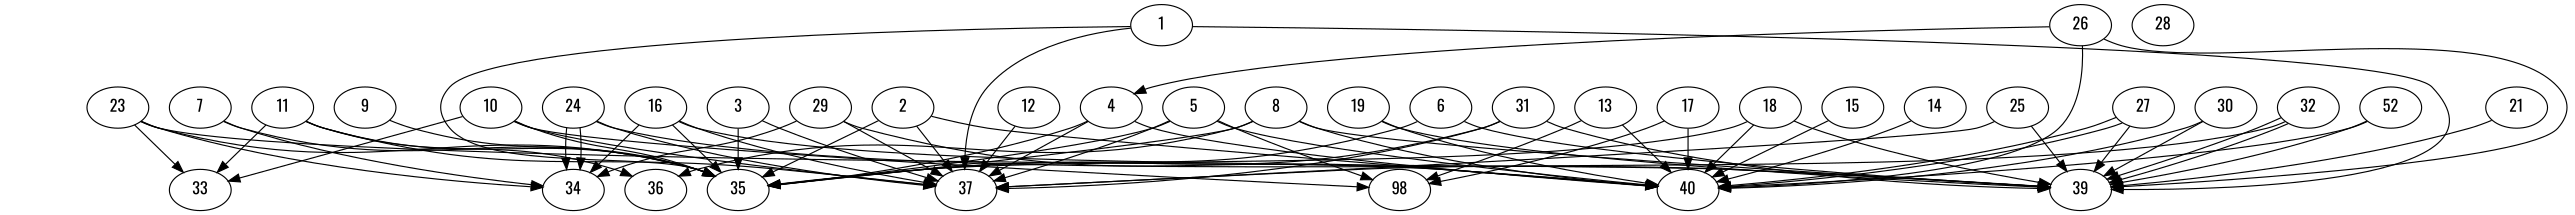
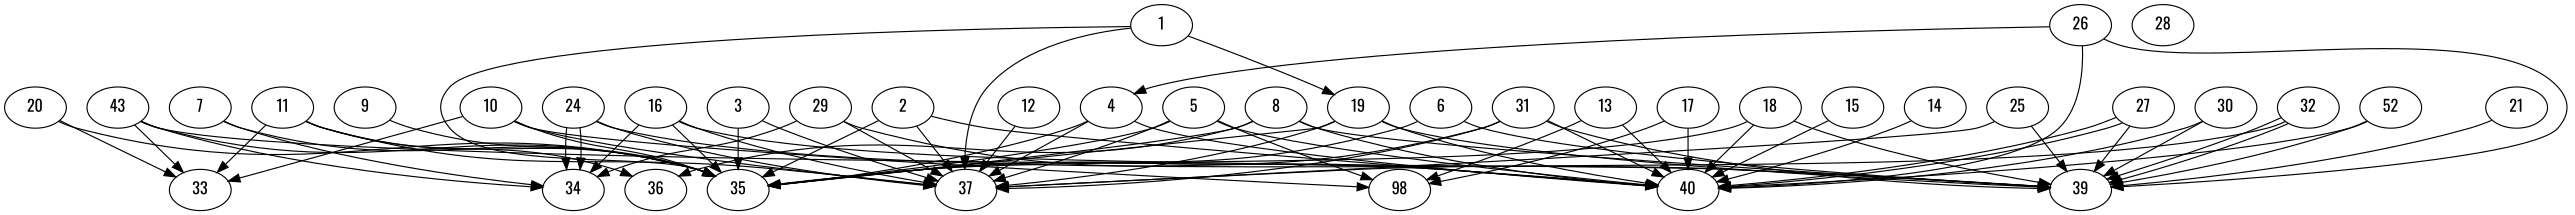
edge "1" -> "39": now "1" -> "19"
node "20": added
node "23": label "23" -> "43"
edge "31" -> "40": added
edge "19" -> "35": added
edge "19" -> "37": added
